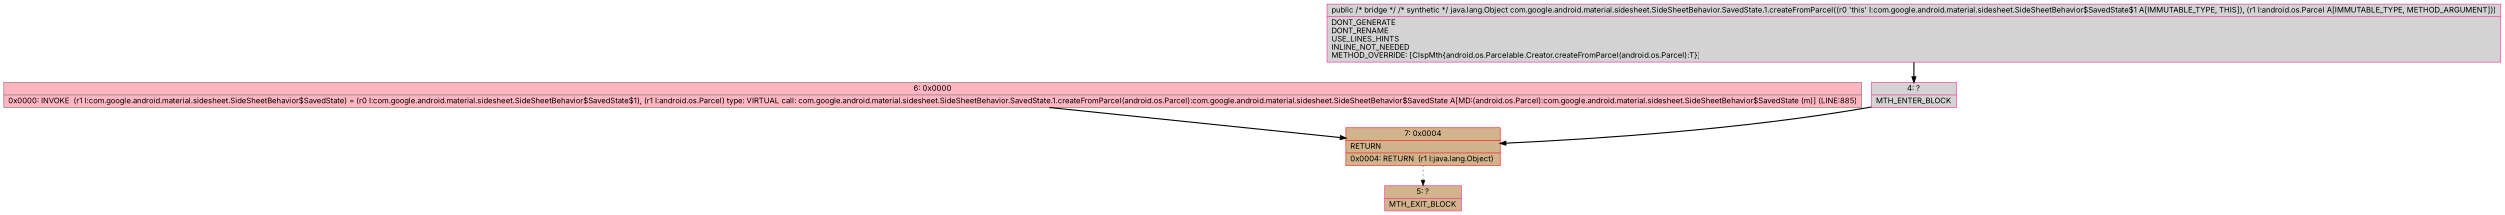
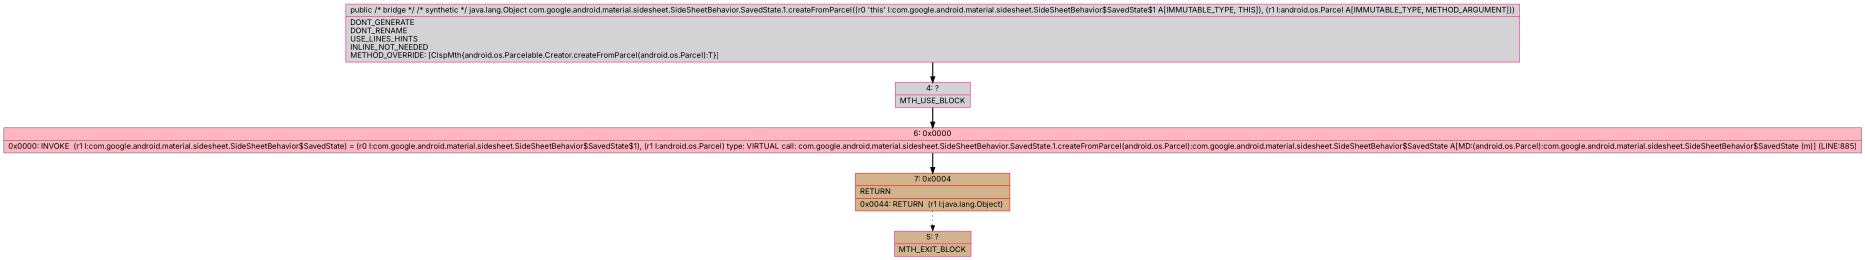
node "4: ?": text "MTH_ENTER_BLOCK" -> "MTH_USE_BLOCK"
edge "4: ?" -> "7: 0x0004": now "4: ?" -> "6: 0x0000"
node "7: 0x0004": text "0x0004: RETURN  (r1 I:java.lang.Object)" -> "0x0044: RETURN  (r1 I:java.lang.Object)"
